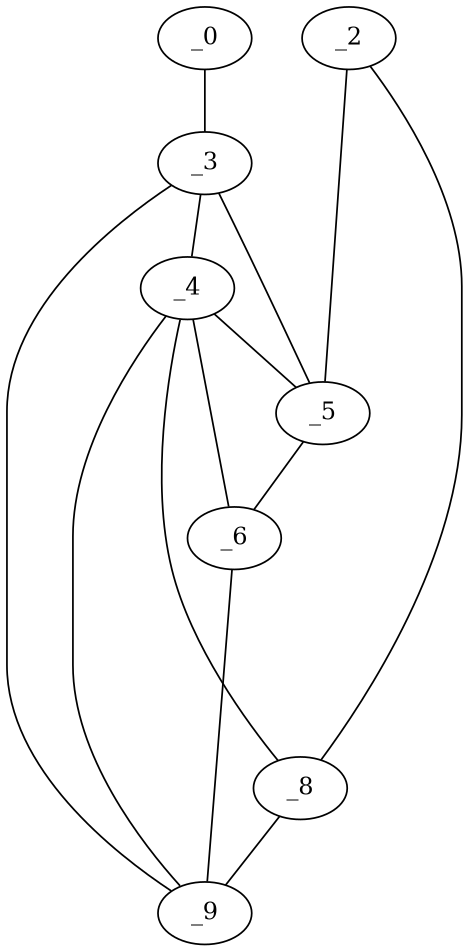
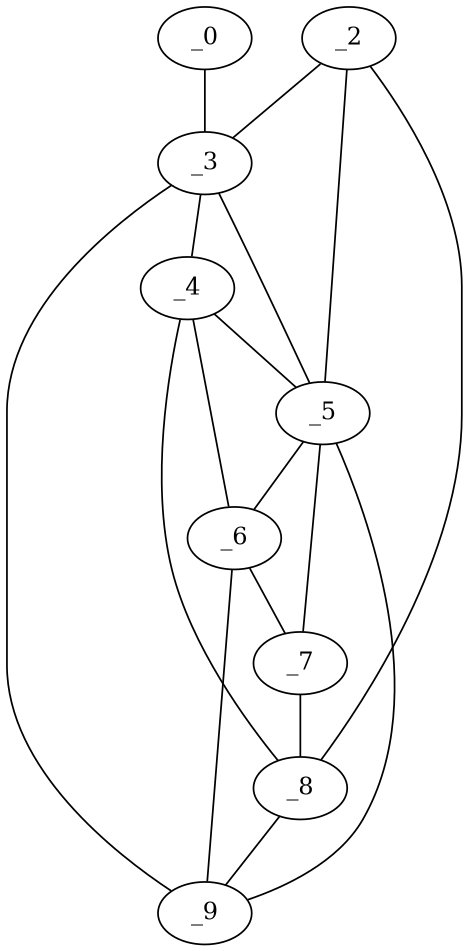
edge "_2" -- "_3": added
edge "_4" -- "_9": now "_5" -- "_9"
node "_7": added
